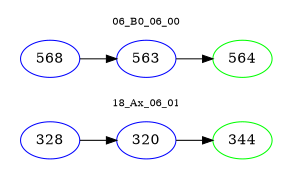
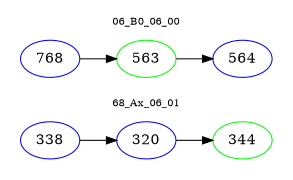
node "568": label "568" -> "768"
node "563": color blue -> green
node "564": color green -> blue
cluster "18_Ax_06_01": label "18_Ax_06_01" -> "68_Ax_06_01"
node "328": label "328" -> "338"
